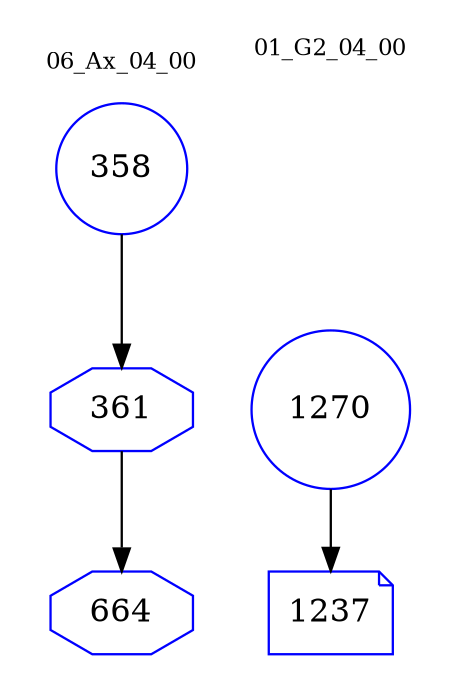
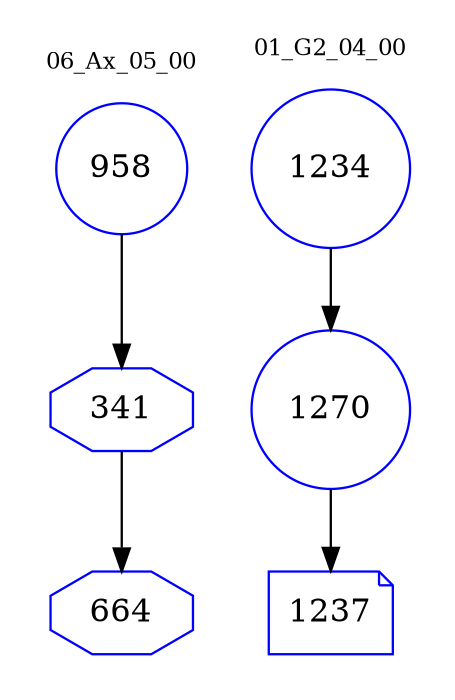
cluster "06_Ax_04_00": label "06_Ax_04_00" -> "06_Ax_05_00"
node "358": label "358" -> "958"
node "1234": added
node "361": label "361" -> "341"
